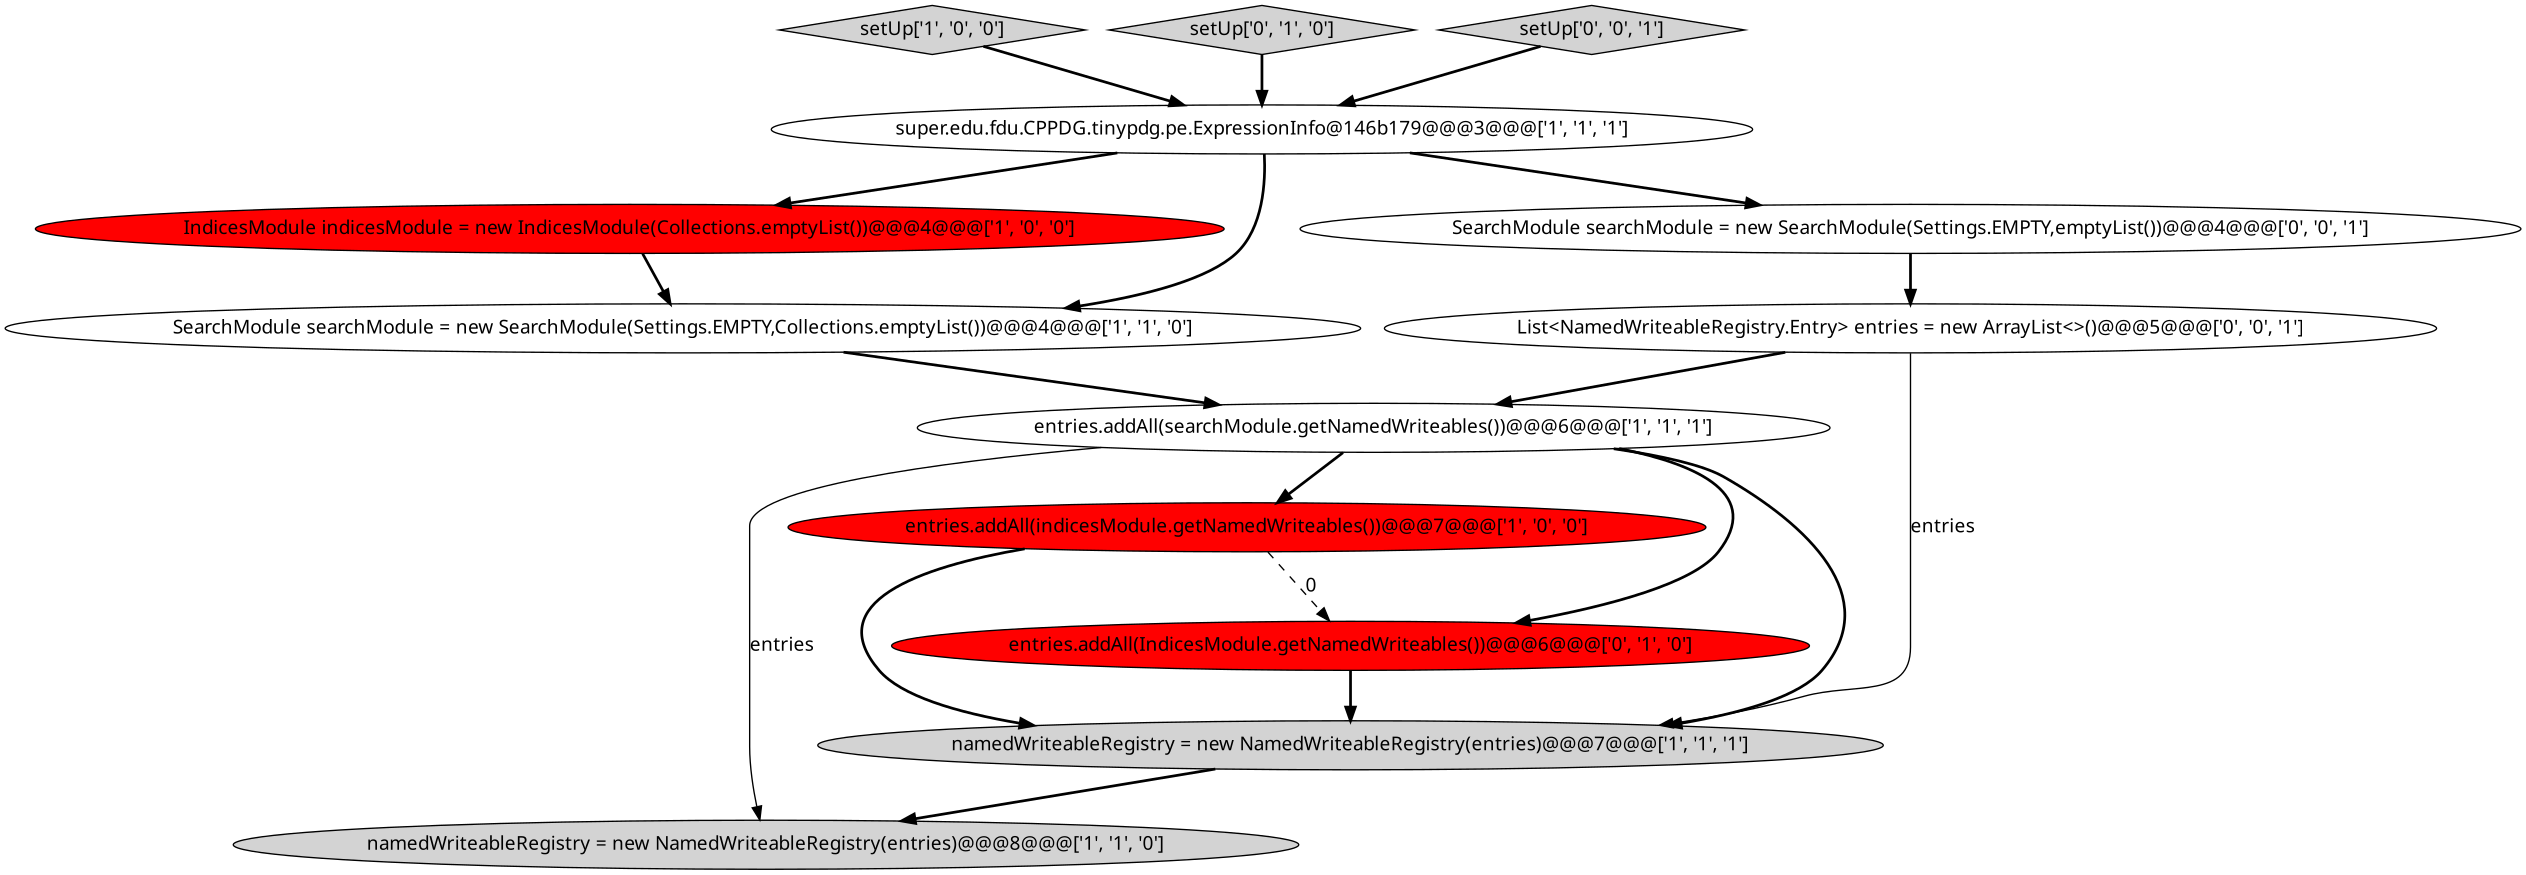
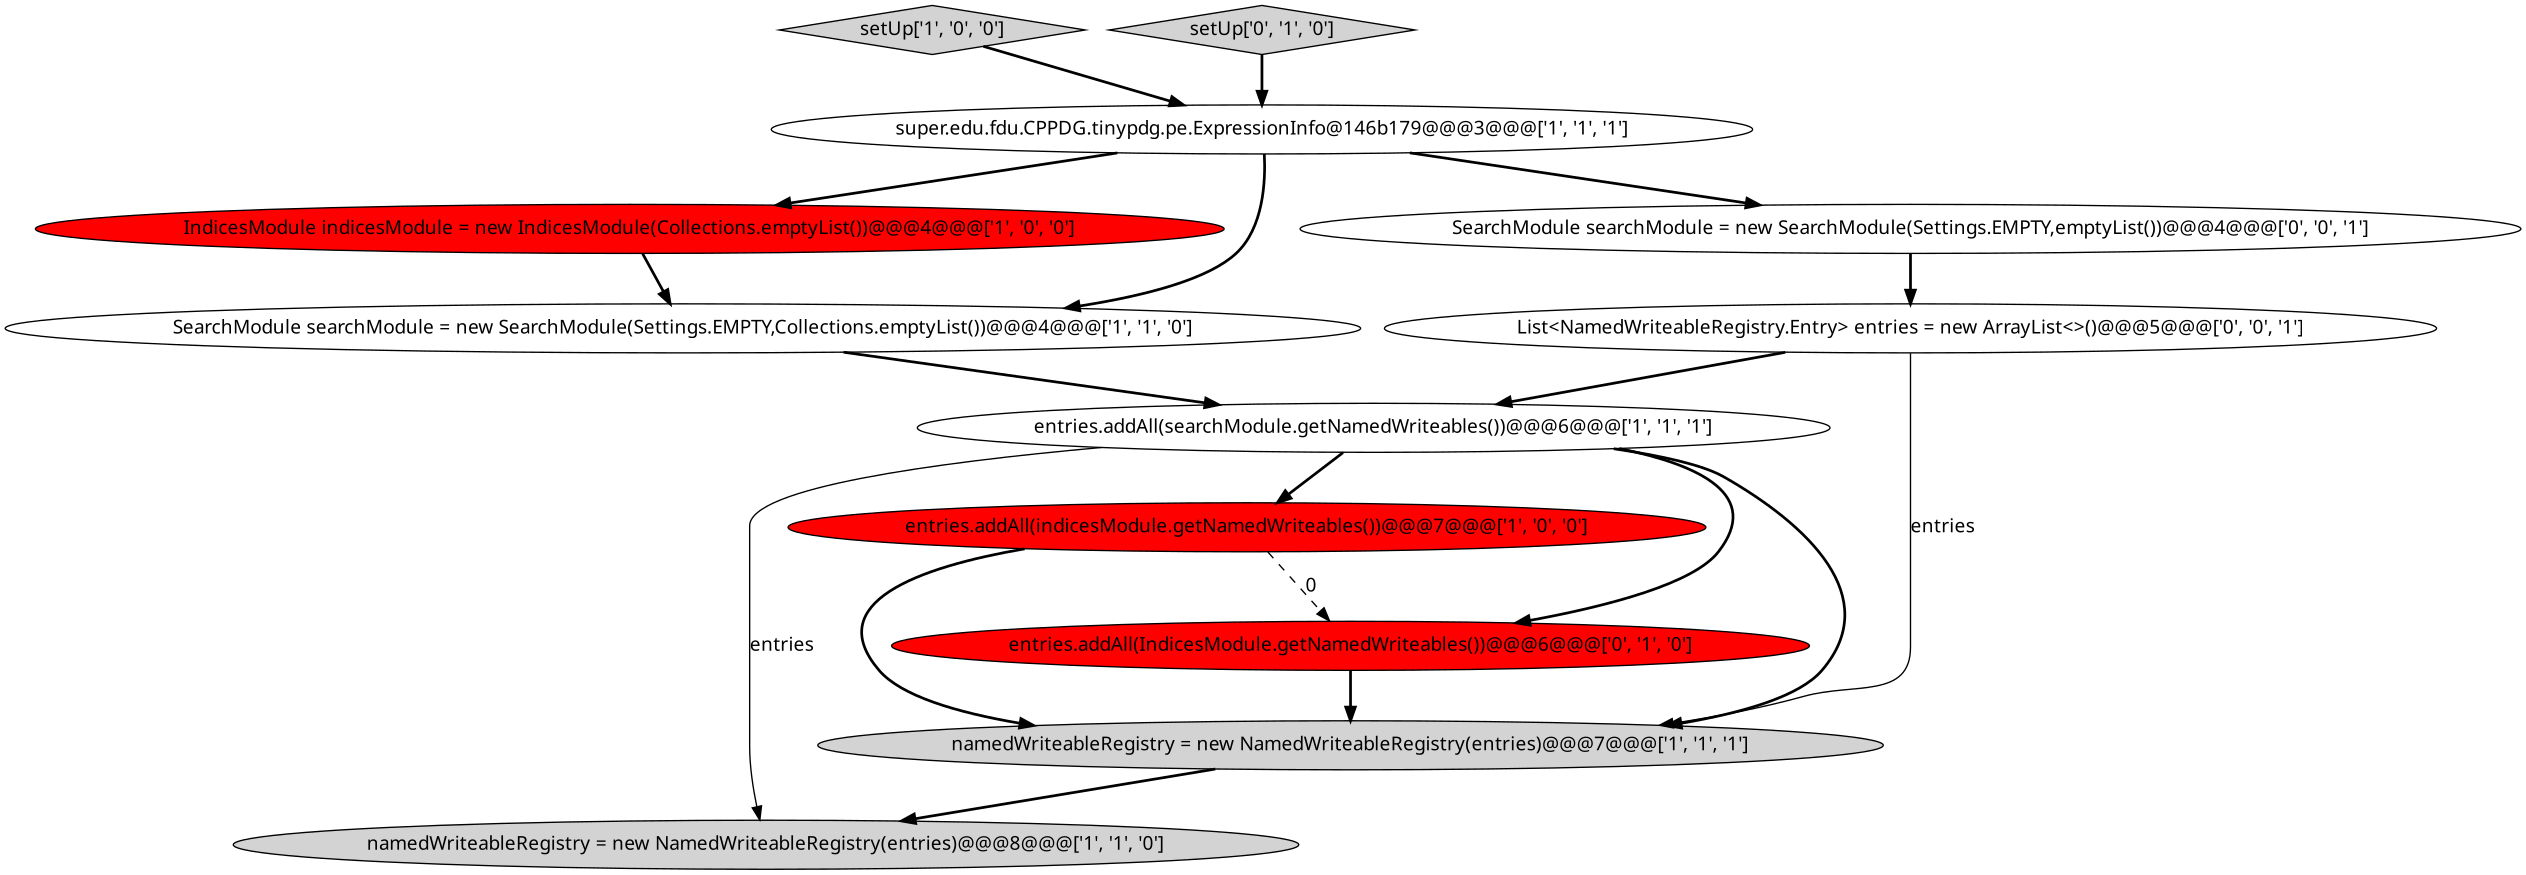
node "setUp['0', '0', '1']": removed
